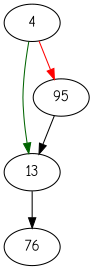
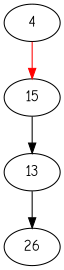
edge "4" -> "13": removed
node "95": label "95" -> "15"
node "76": label "76" -> "26"
